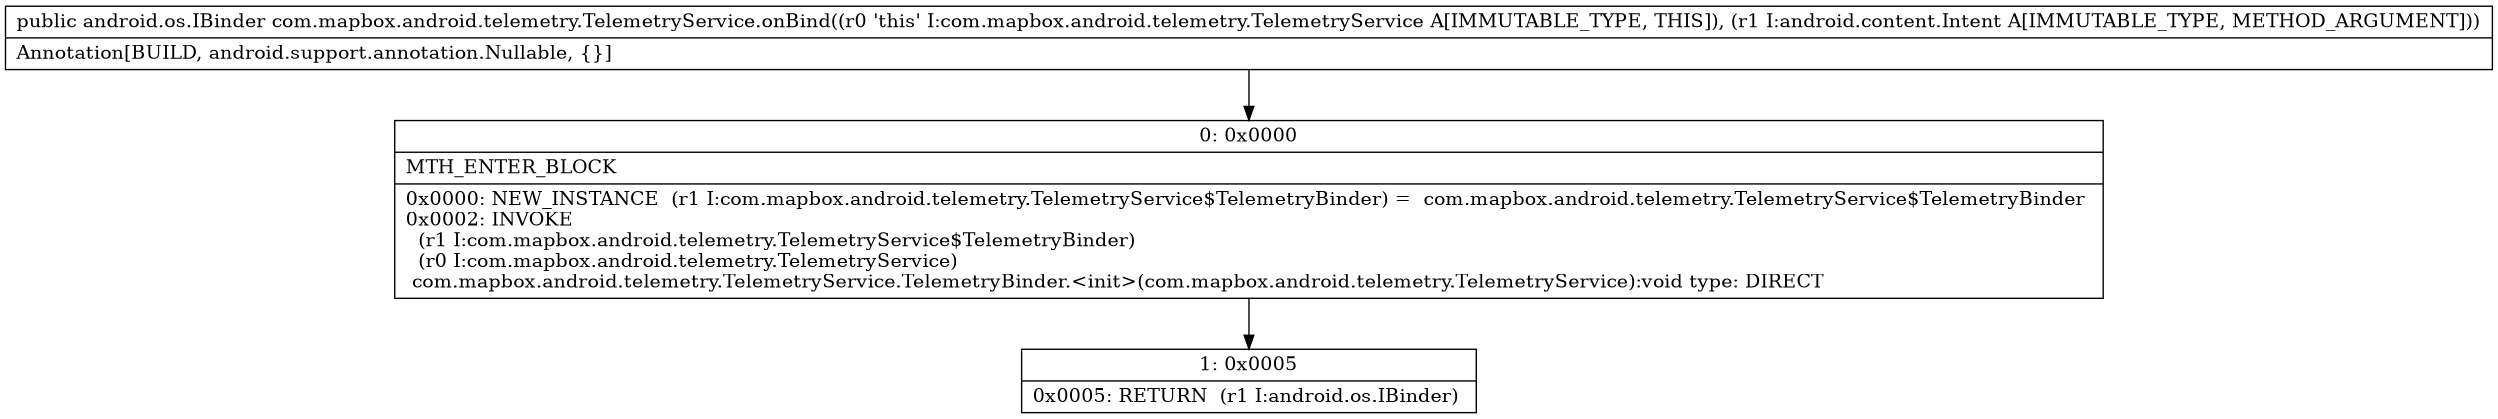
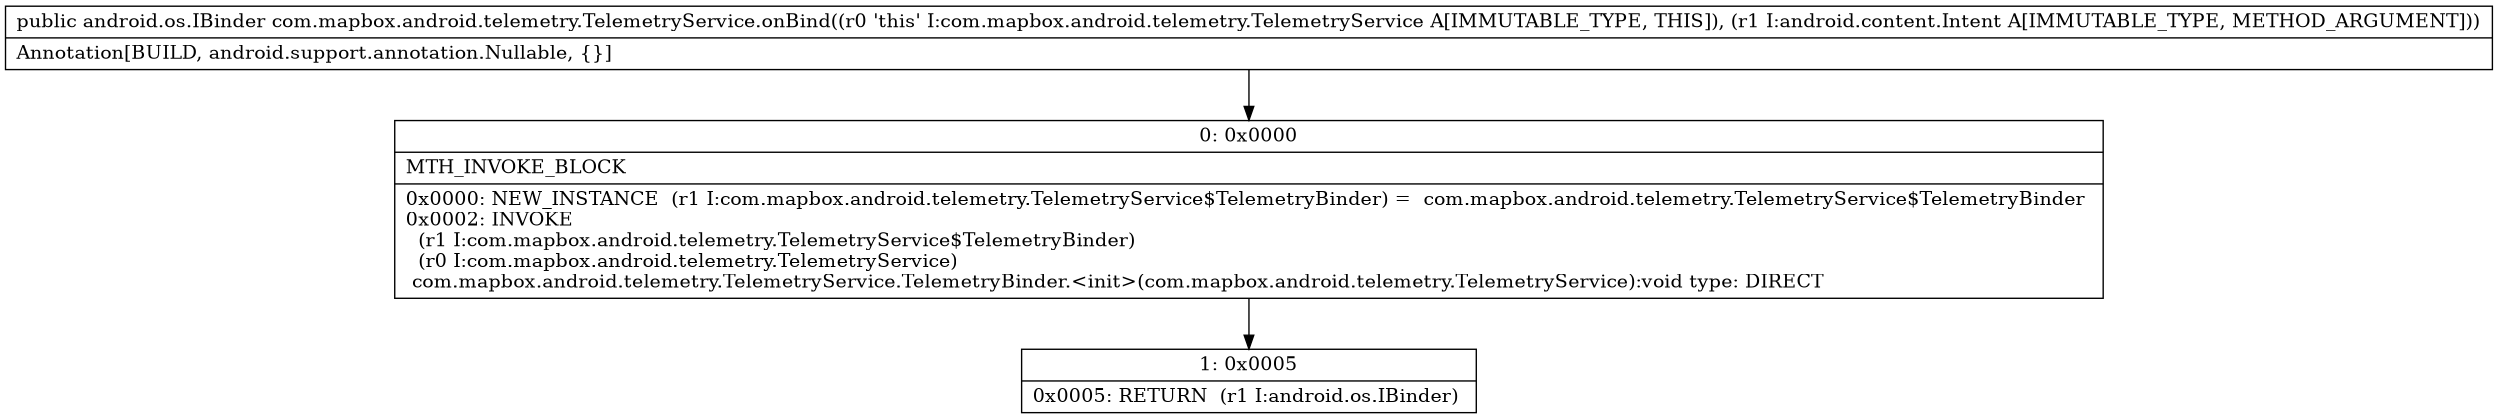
node "0: 0x0000": text "MTH_ENTER_BLOCK" -> "MTH_INVOKE_BLOCK"
